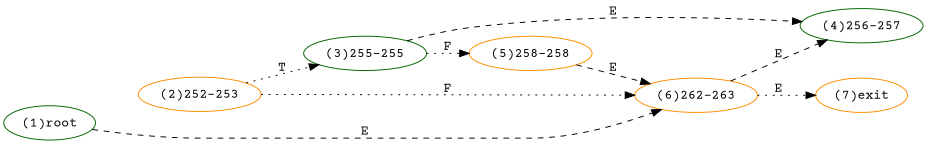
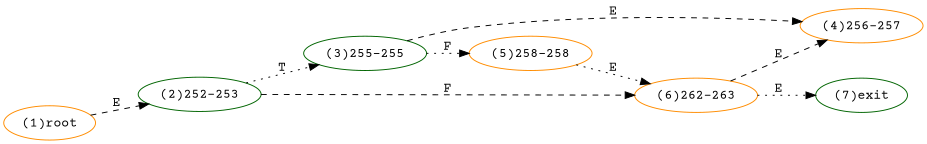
node "(4)256-257": color darkgreen -> darkorange
edge "(5)258-258" -> "(6)262-263": style dashed -> dotted
node "(2)252-253": color darkorange -> darkgreen
edge "(2)252-253" -> "(6)262-263": style dotted -> dashed
node "(7)exit": color darkorange -> darkgreen
node "(1)root": color darkgreen -> darkorange
edge "(1)root" -> "(6)262-263": now "(1)root" -> "(2)252-253"
